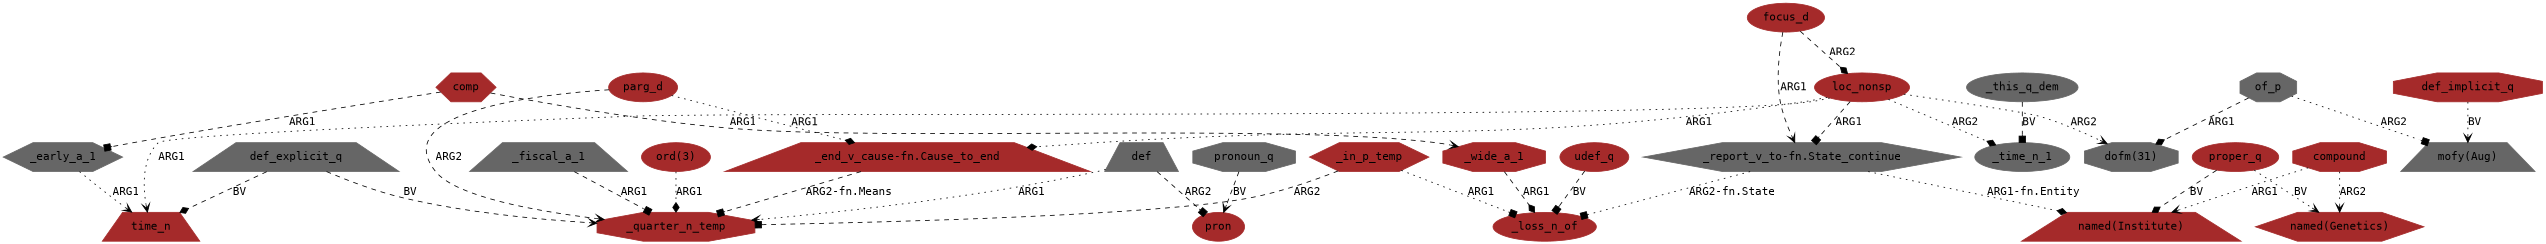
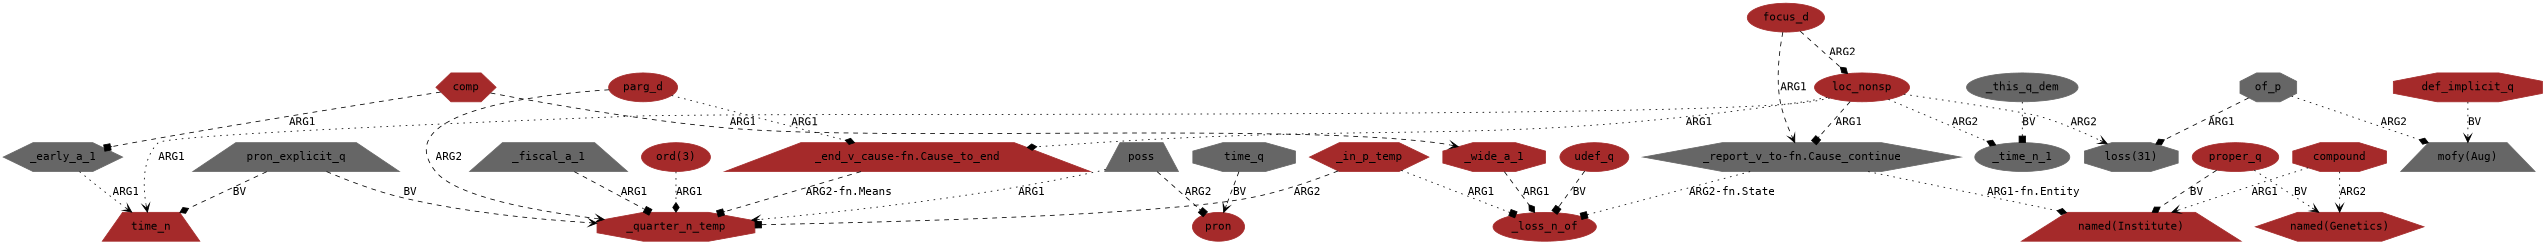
edge "_this_q_dem" -> "_time_n_1": style dashed -> dotted
edge "of_p" -> "mofy(Aug)": arrowhead box -> diamond
node "def_explicit_q": label "def_explicit_q" -> "pron_explicit_q"
node "def": label "def" -> "poss"
node "pronoun_q": label "pronoun_q" -> "time_q"
node "_report_v_to-fn.State_continue": label "_report_v_to-fn.State_continue" -> "_report_v_to-fn.Cause_continue"
node "dofm(31)": label "dofm(31)" -> "loss(31)"
